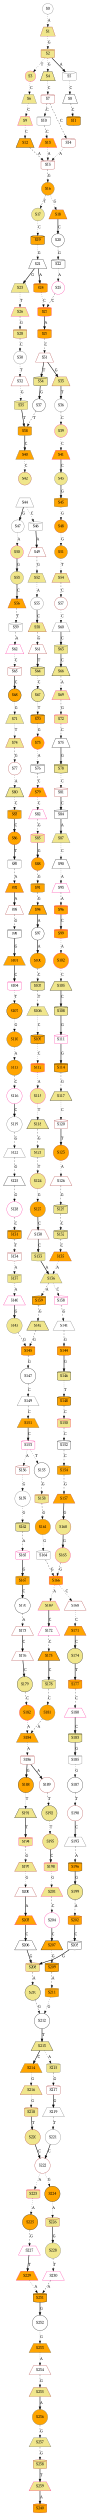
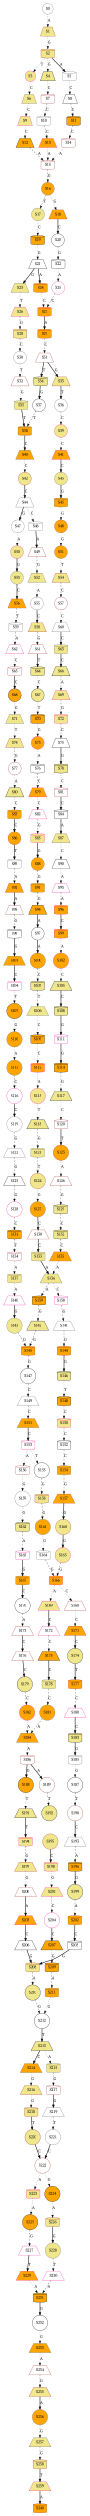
edge "S7" -> "S14": now "S11" -> "S14"
edge "S42" -> "S44": added, label "C"
edge "S192" -> "S195": removed, label "T"
